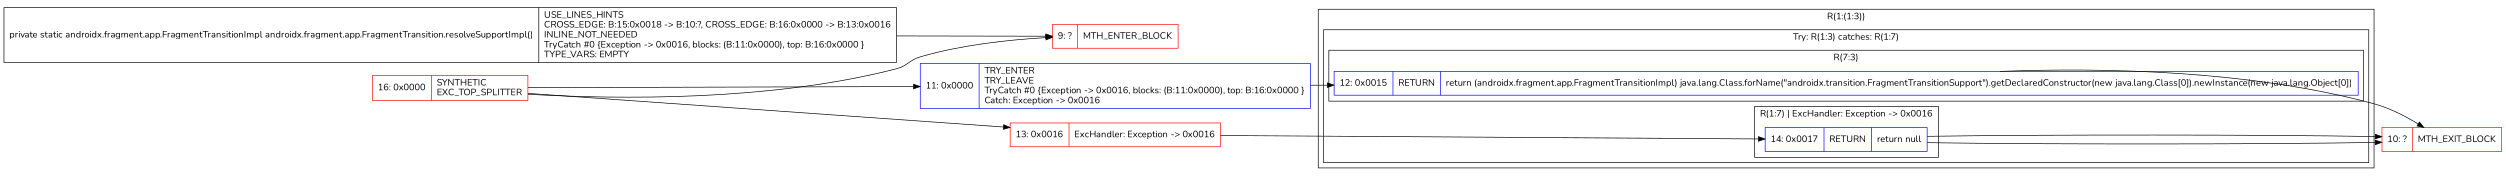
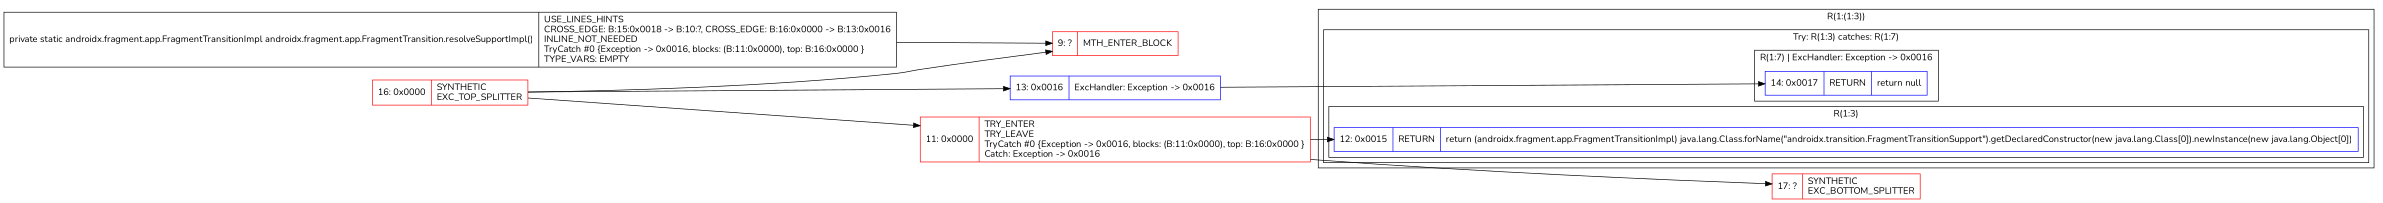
cluster "R(7:3)": label "R(7:3)" -> "R(1:3)"
node "11: 0x0000": color blue -> red
node "13: 0x0016": color red -> blue
node "10: ?": removed
node "17: ?": added
